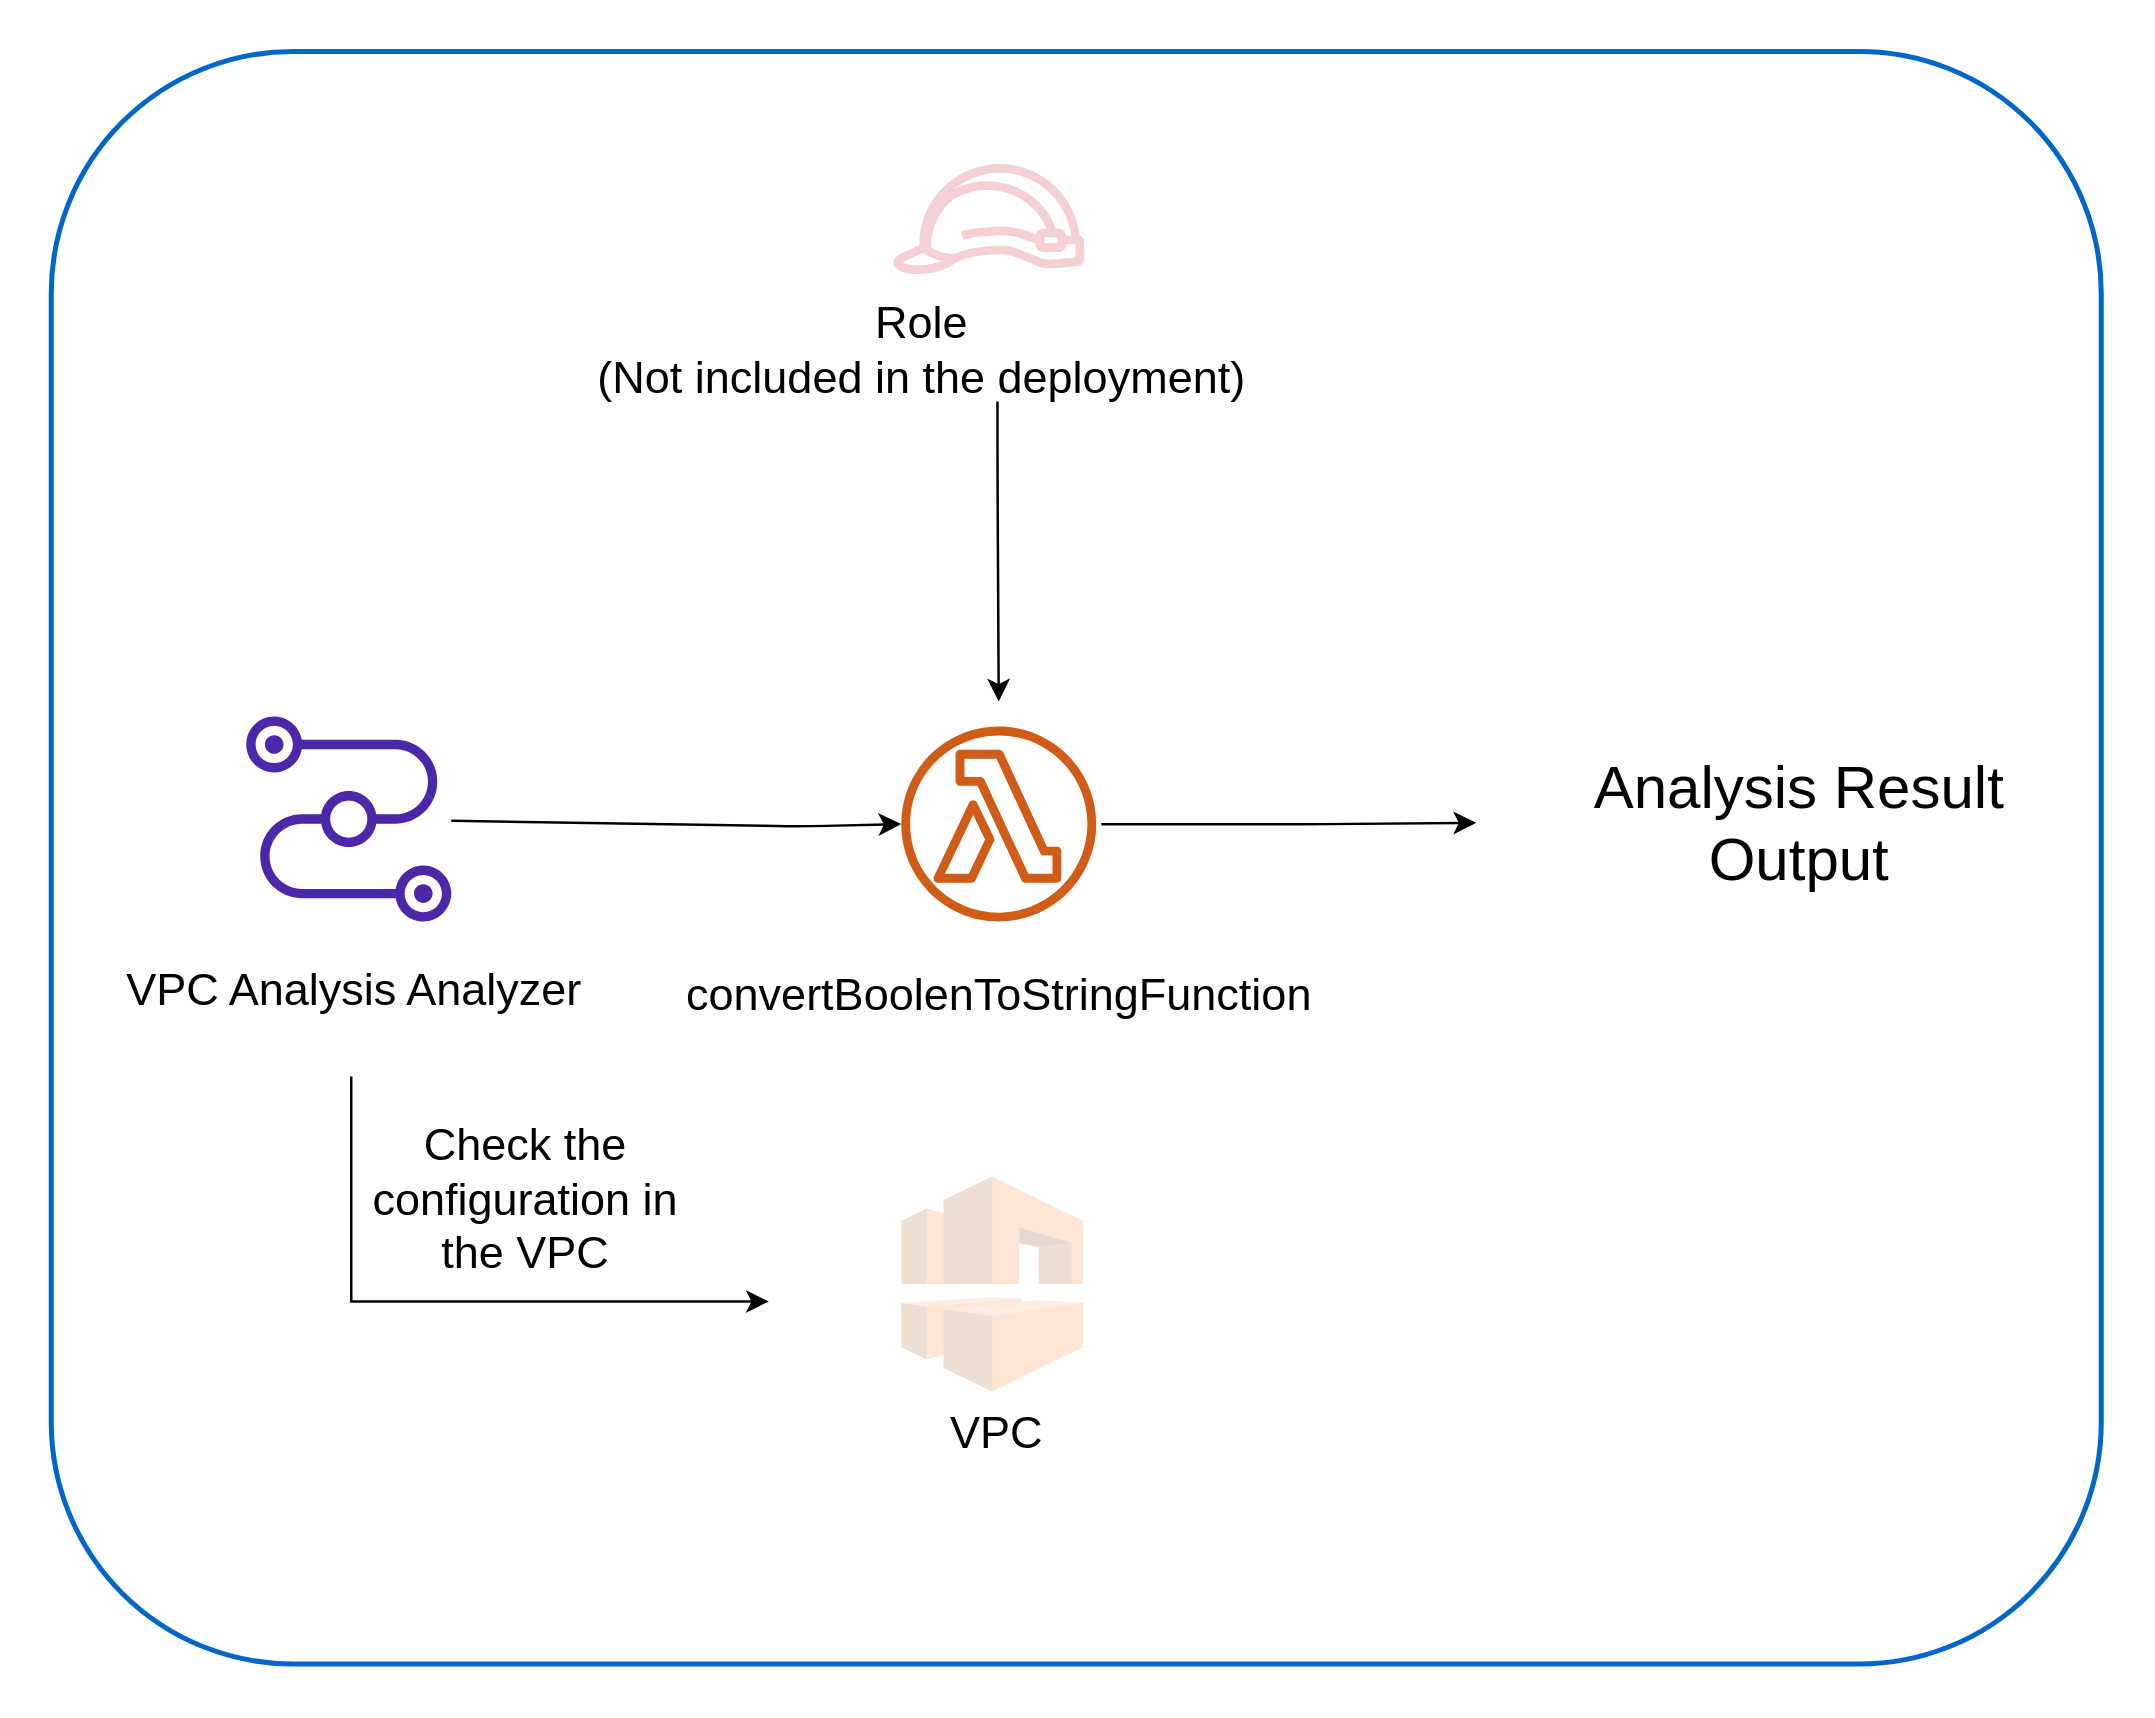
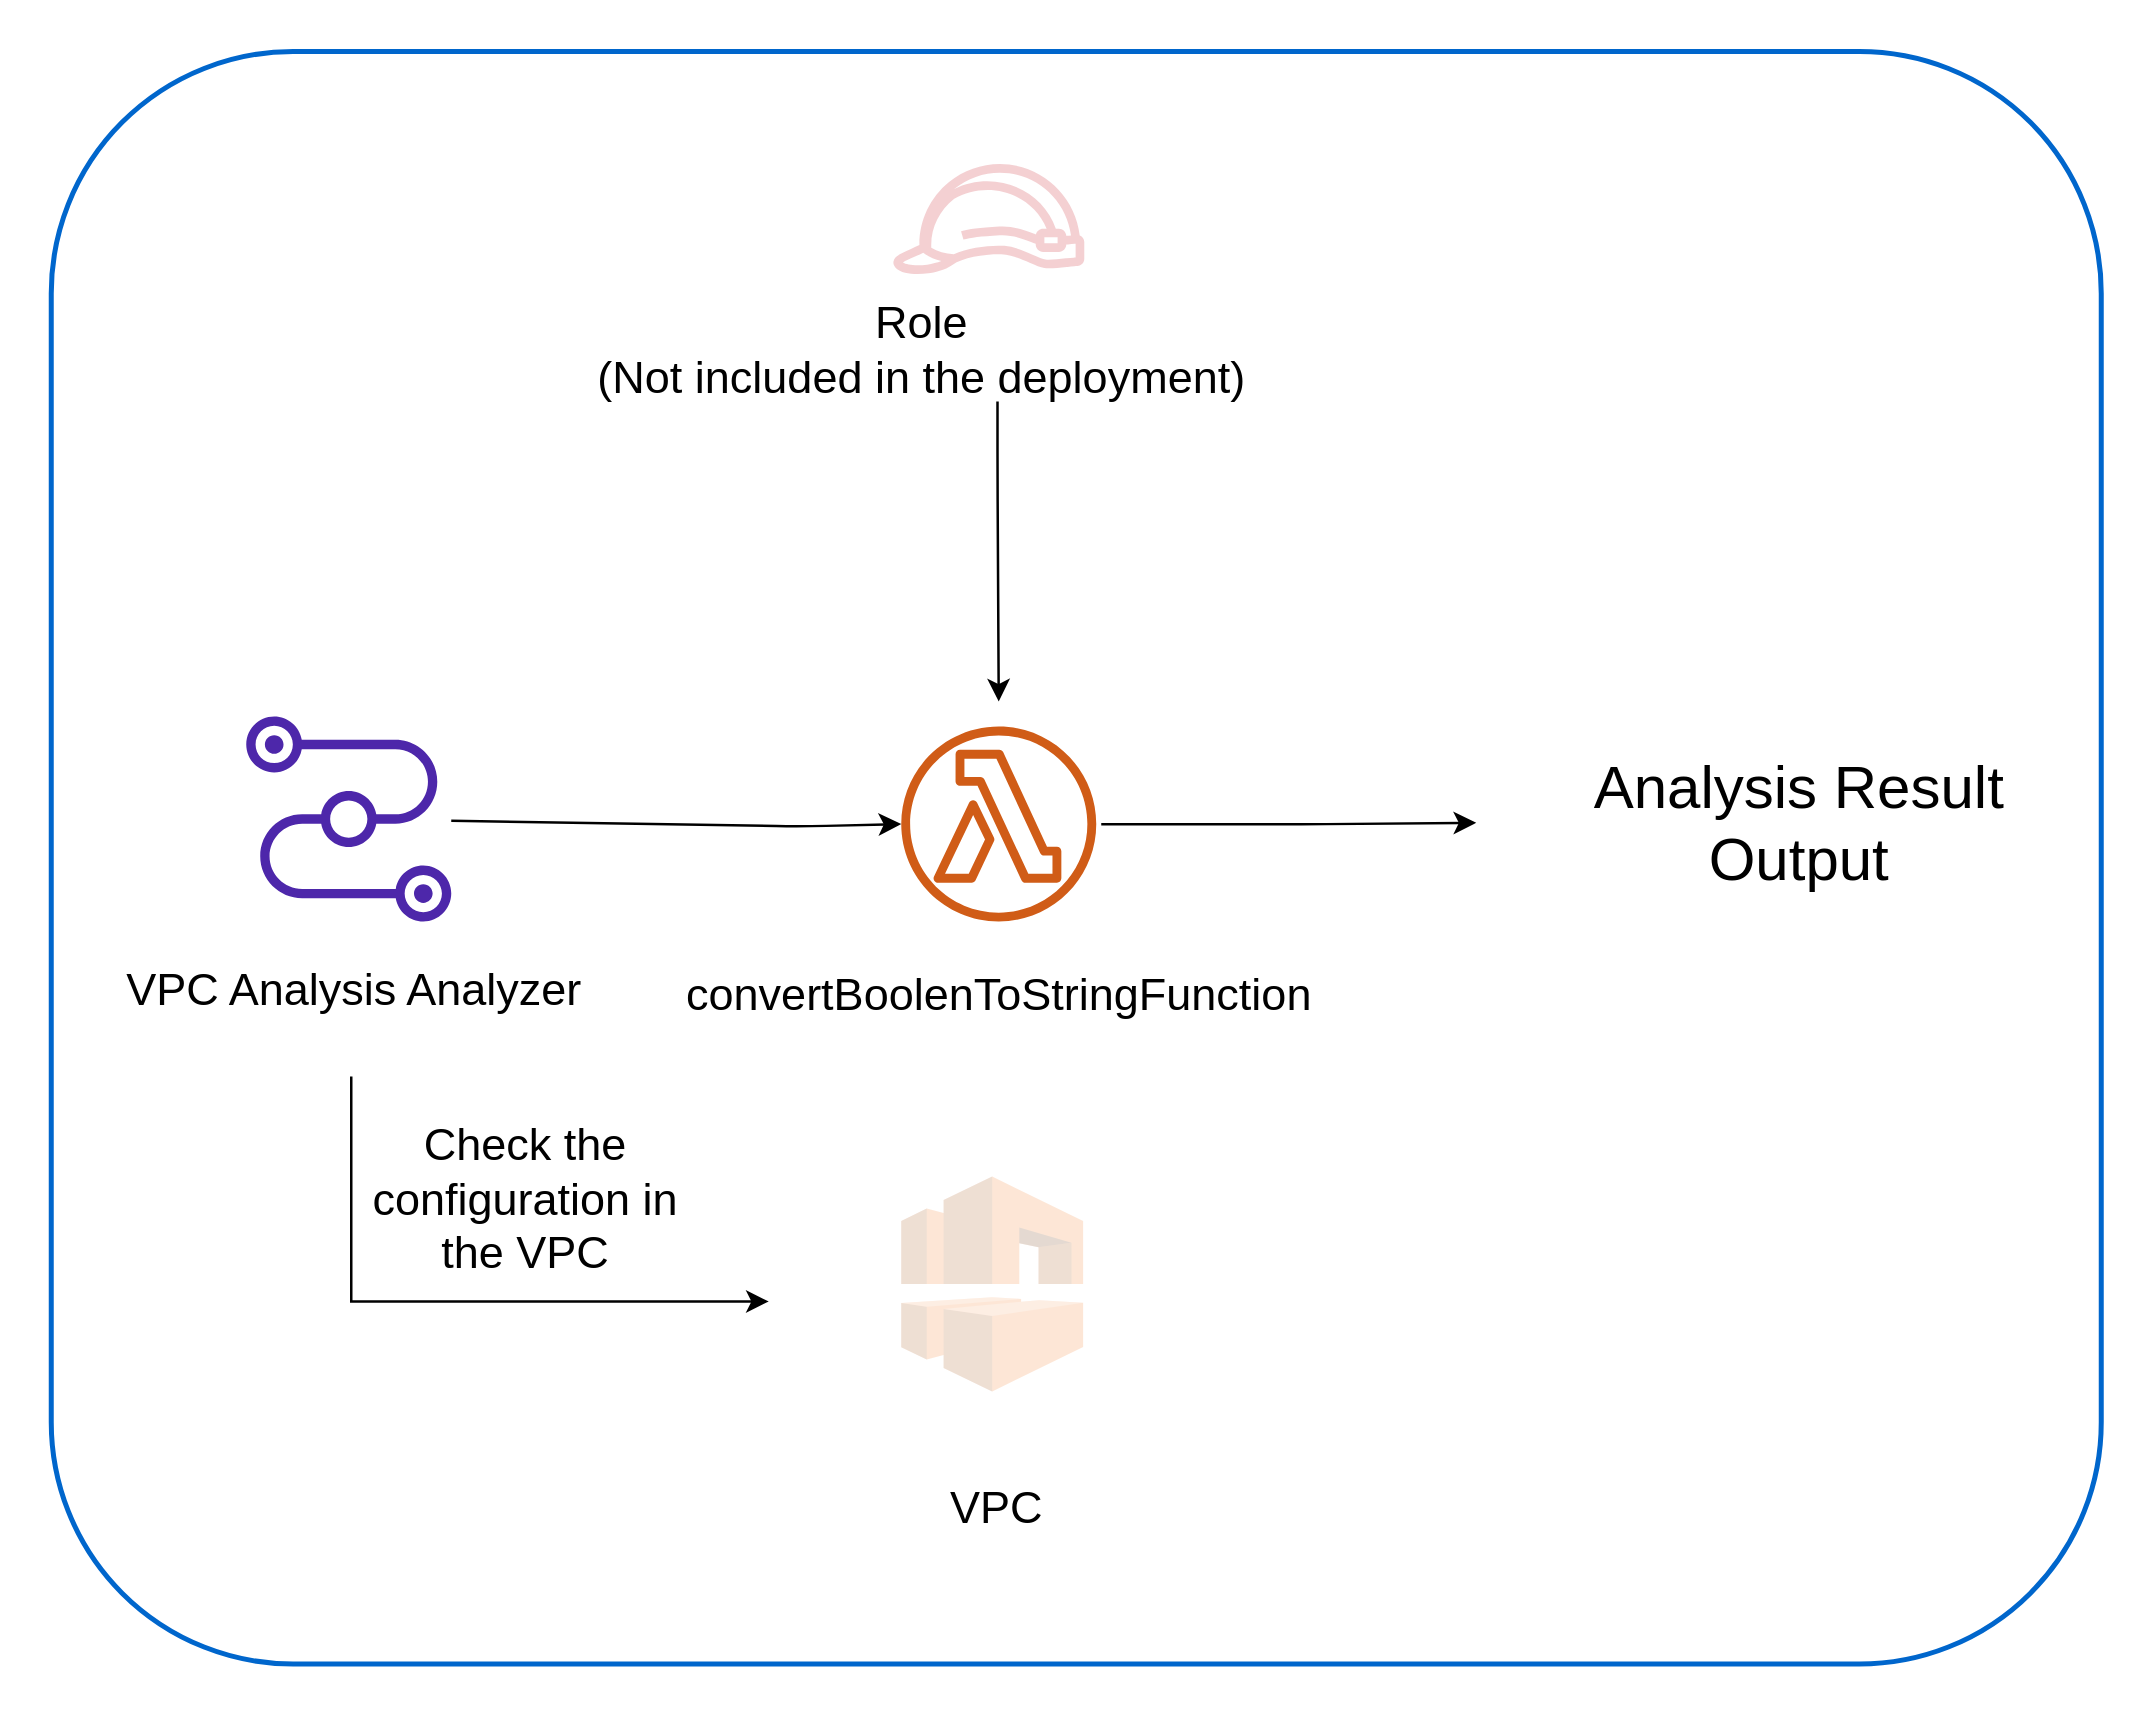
node "VPC": moved (996, 1434) -> (996, 1509)
